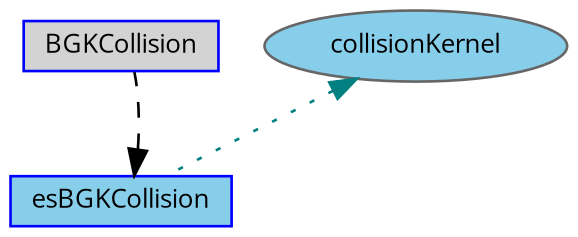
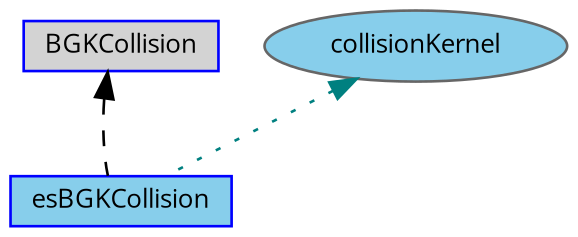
edge "BGKCollision" -> "esBGKCollision": reversed
